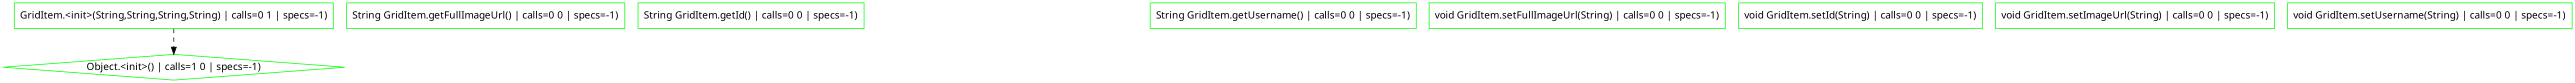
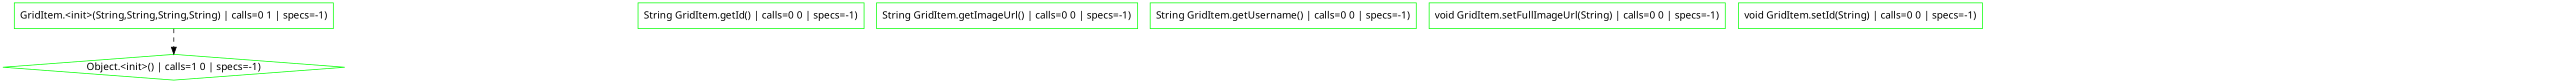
node "String GridItem.getFullImageUrl() | calls=0 0 | specs=-1)": removed
node "String GridItem.getImageUrl() | calls=0 0 | specs=-1)": added
node "void GridItem.setImageUrl(String) | calls=0 0 | specs=-1)": removed
node "void GridItem.setUsername(String) | calls=0 0 | specs=-1)": removed
